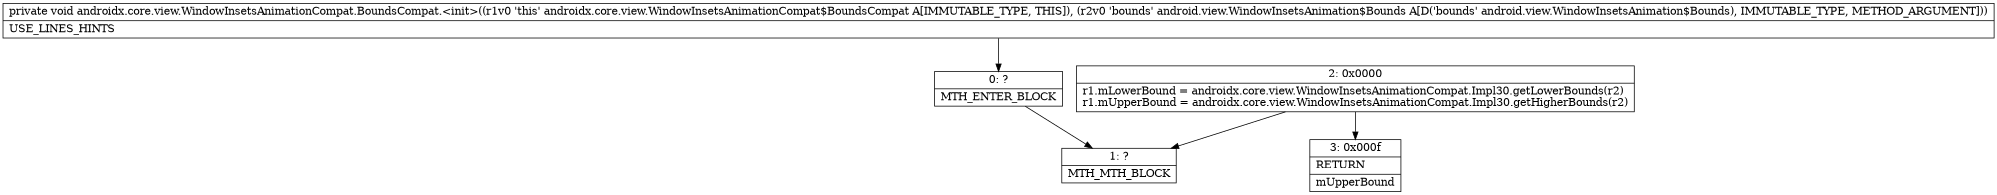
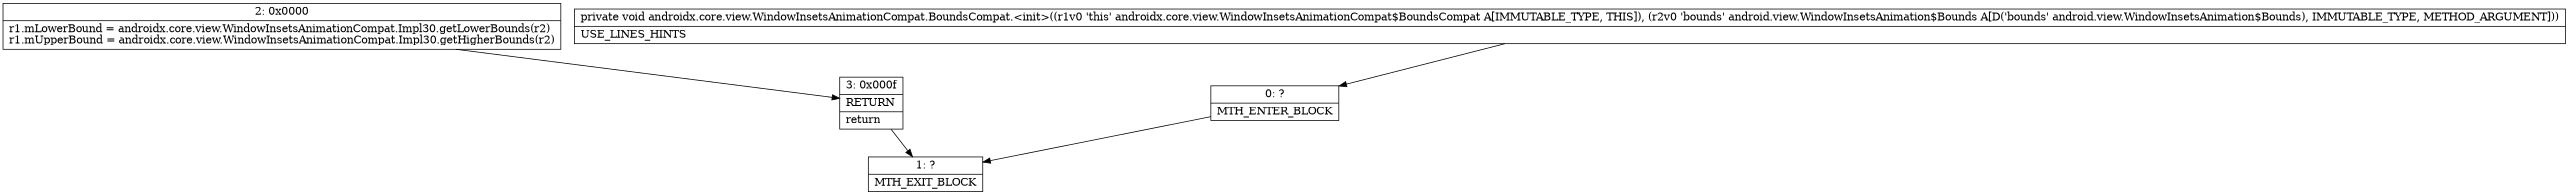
edge "2: 0x0000" -> "1: ?": now "3: 0x000f" -> "1: ?"
node "1: ?": text "MTH_MTH_BLOCK" -> "MTH_EXIT_BLOCK"
node "3: 0x000f": text "mUpperBound" -> "return"
